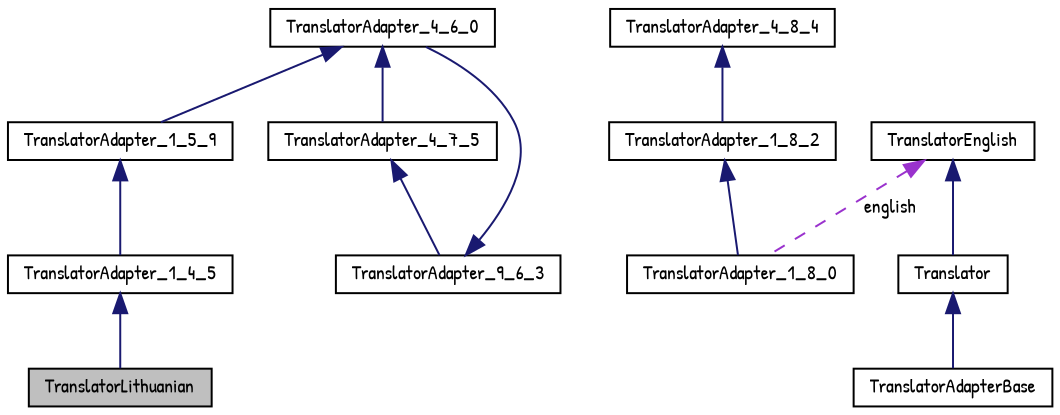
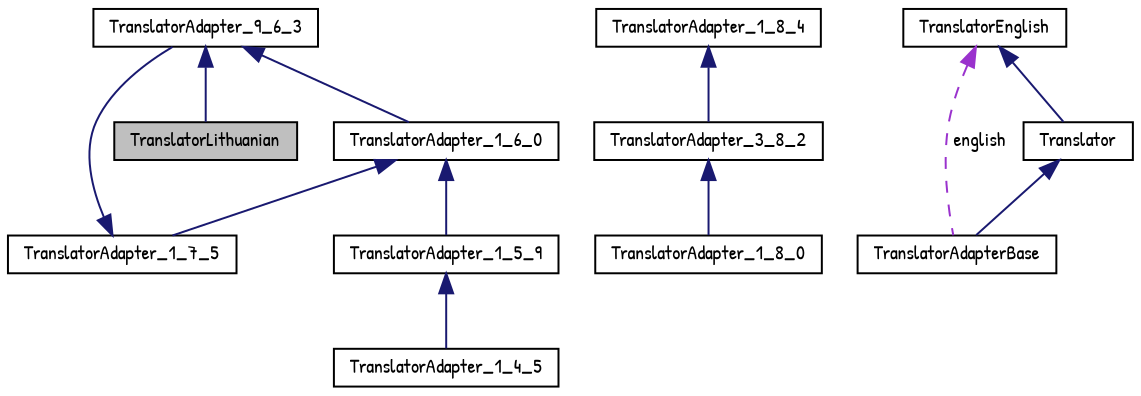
node "TranslatorAdapter_4_6_0": label "TranslatorAdapter_4_6_0" -> "TranslatorAdapter_1_6_0"
node "TranslatorAdapter_4_8_4": label "TranslatorAdapter_4_8_4" -> "TranslatorAdapter_1_8_4"
node "TranslatorAdapter_4_7_5": label "TranslatorAdapter_4_7_5" -> "TranslatorAdapter_1_7_5"
node "TranslatorAdapter_1_8_2": label "TranslatorAdapter_1_8_2" -> "TranslatorAdapter_3_8_2"
edge "TranslatorAdapter_1_8_0" -> "TranslatorEnglish": now "TranslatorAdapterBase" -> "TranslatorEnglish"
edge "TranslatorLithuanian" -> "TranslatorAdapter_1_4_5": now "TranslatorLithuanian" -> "TranslatorAdapter_9_6_3"
